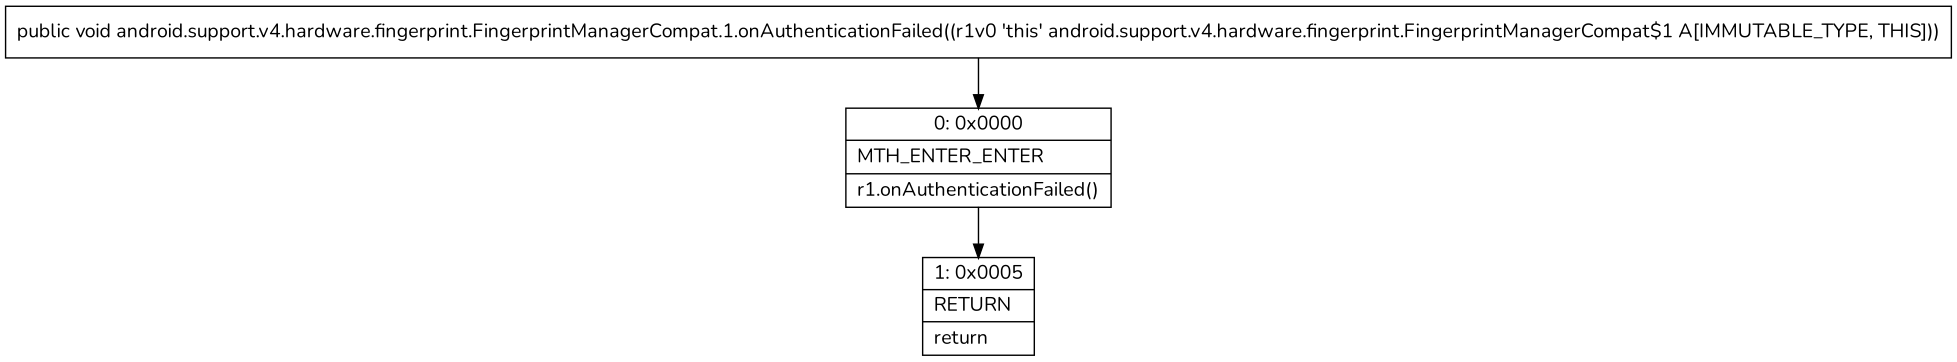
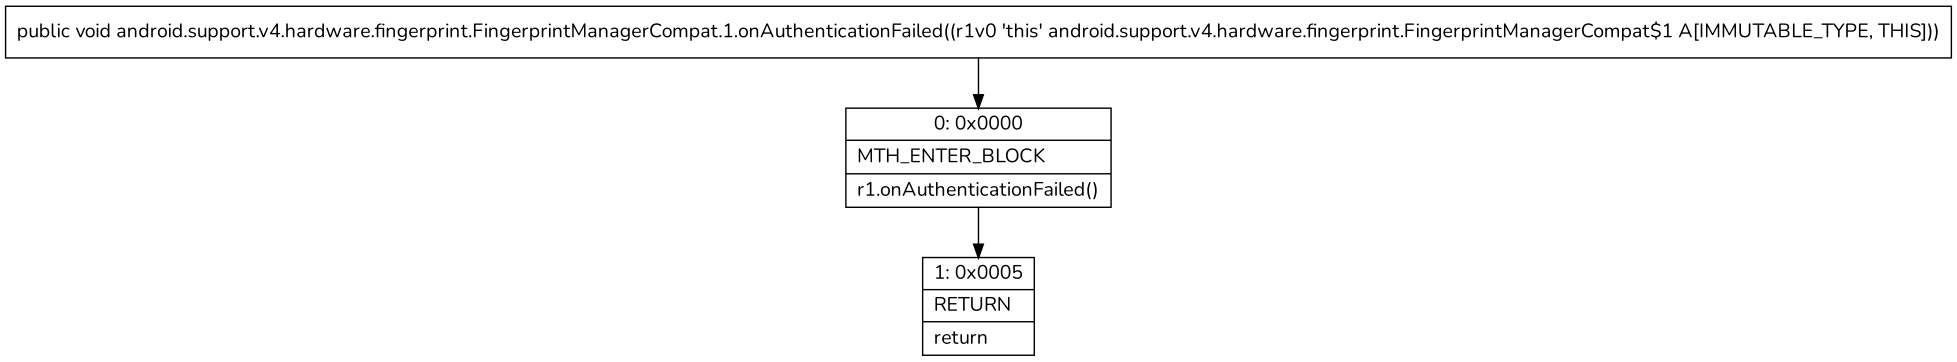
node "0: 0x0000": text "MTH_ENTER_ENTER" -> "MTH_ENTER_BLOCK"
